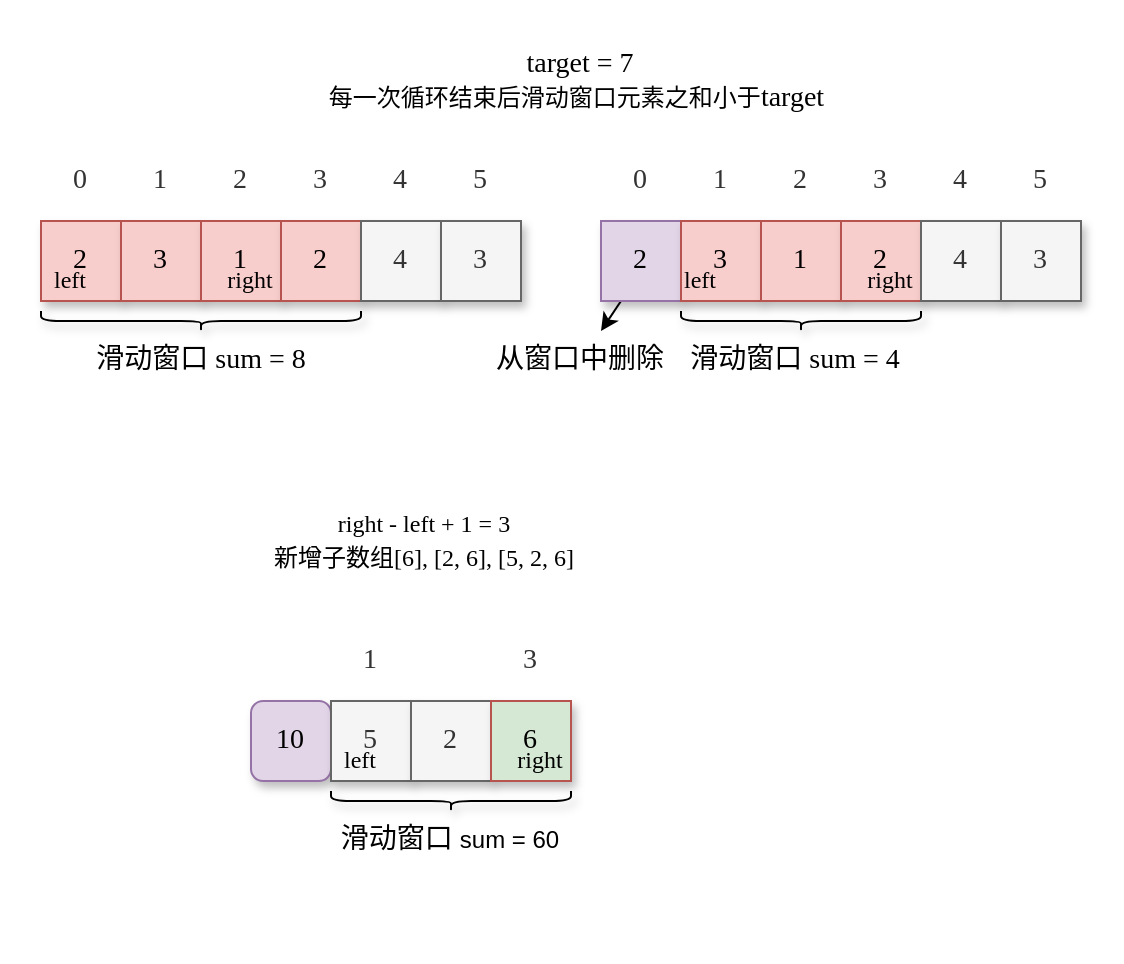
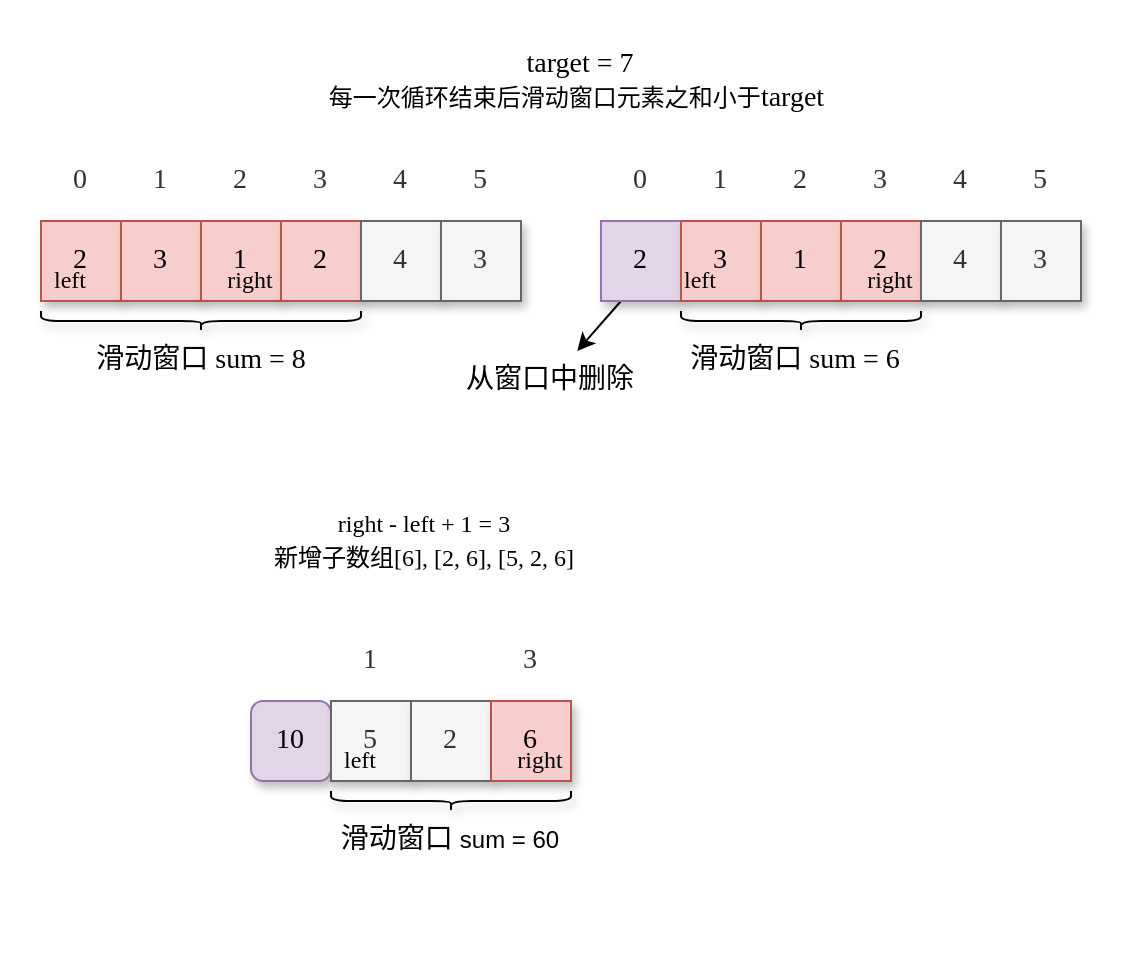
node "从窗口中删除": moved (581, 361) -> (551, 381)
node "滑动窗口 sum = 4": label "滑动窗口 sum = 4" -> "滑动窗口 sum = 6"
node "6": fillcolor #d5e8d4 -> #f8cecc
